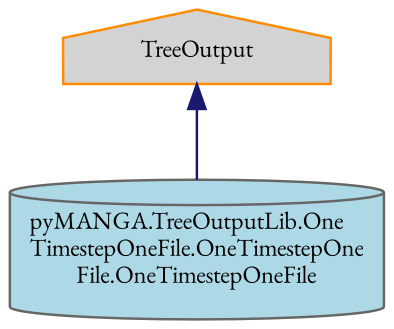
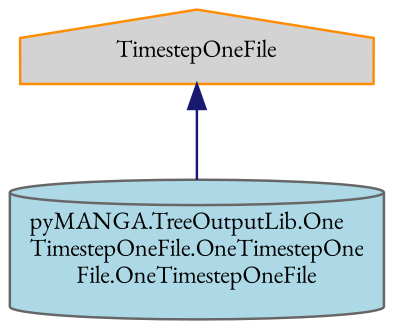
node "TreeOutput": label "TreeOutput" -> "TimestepOneFile"
